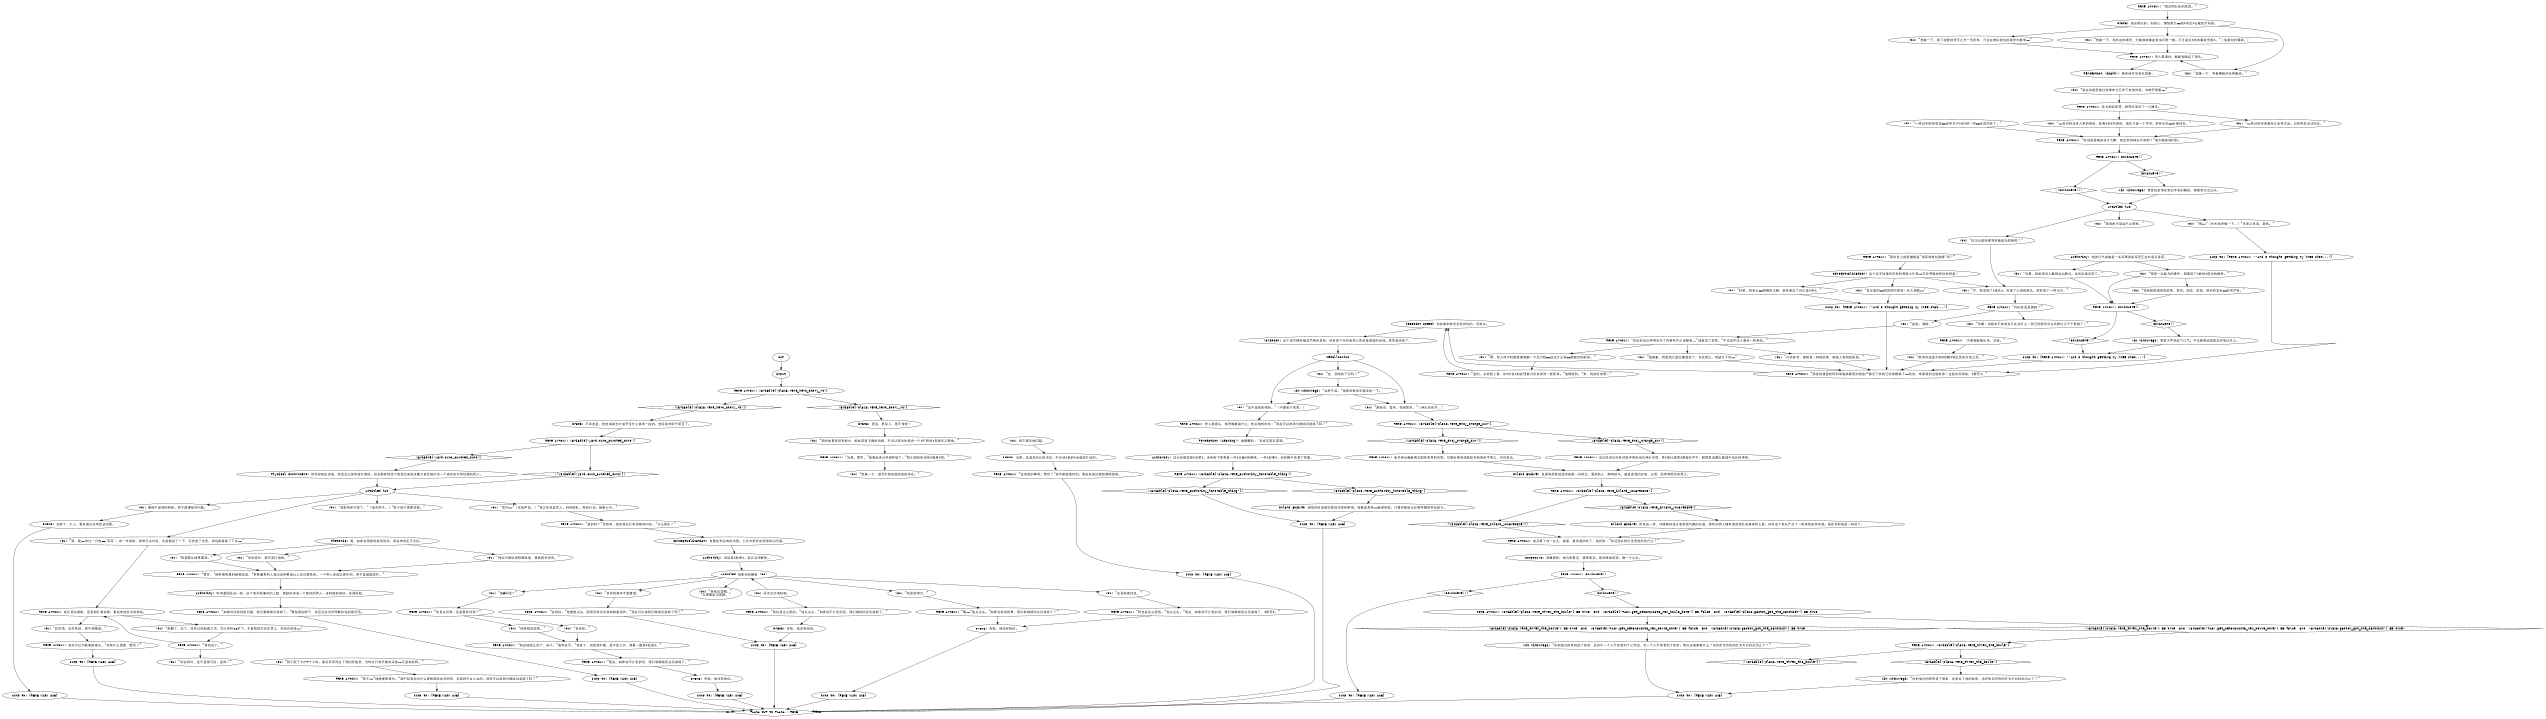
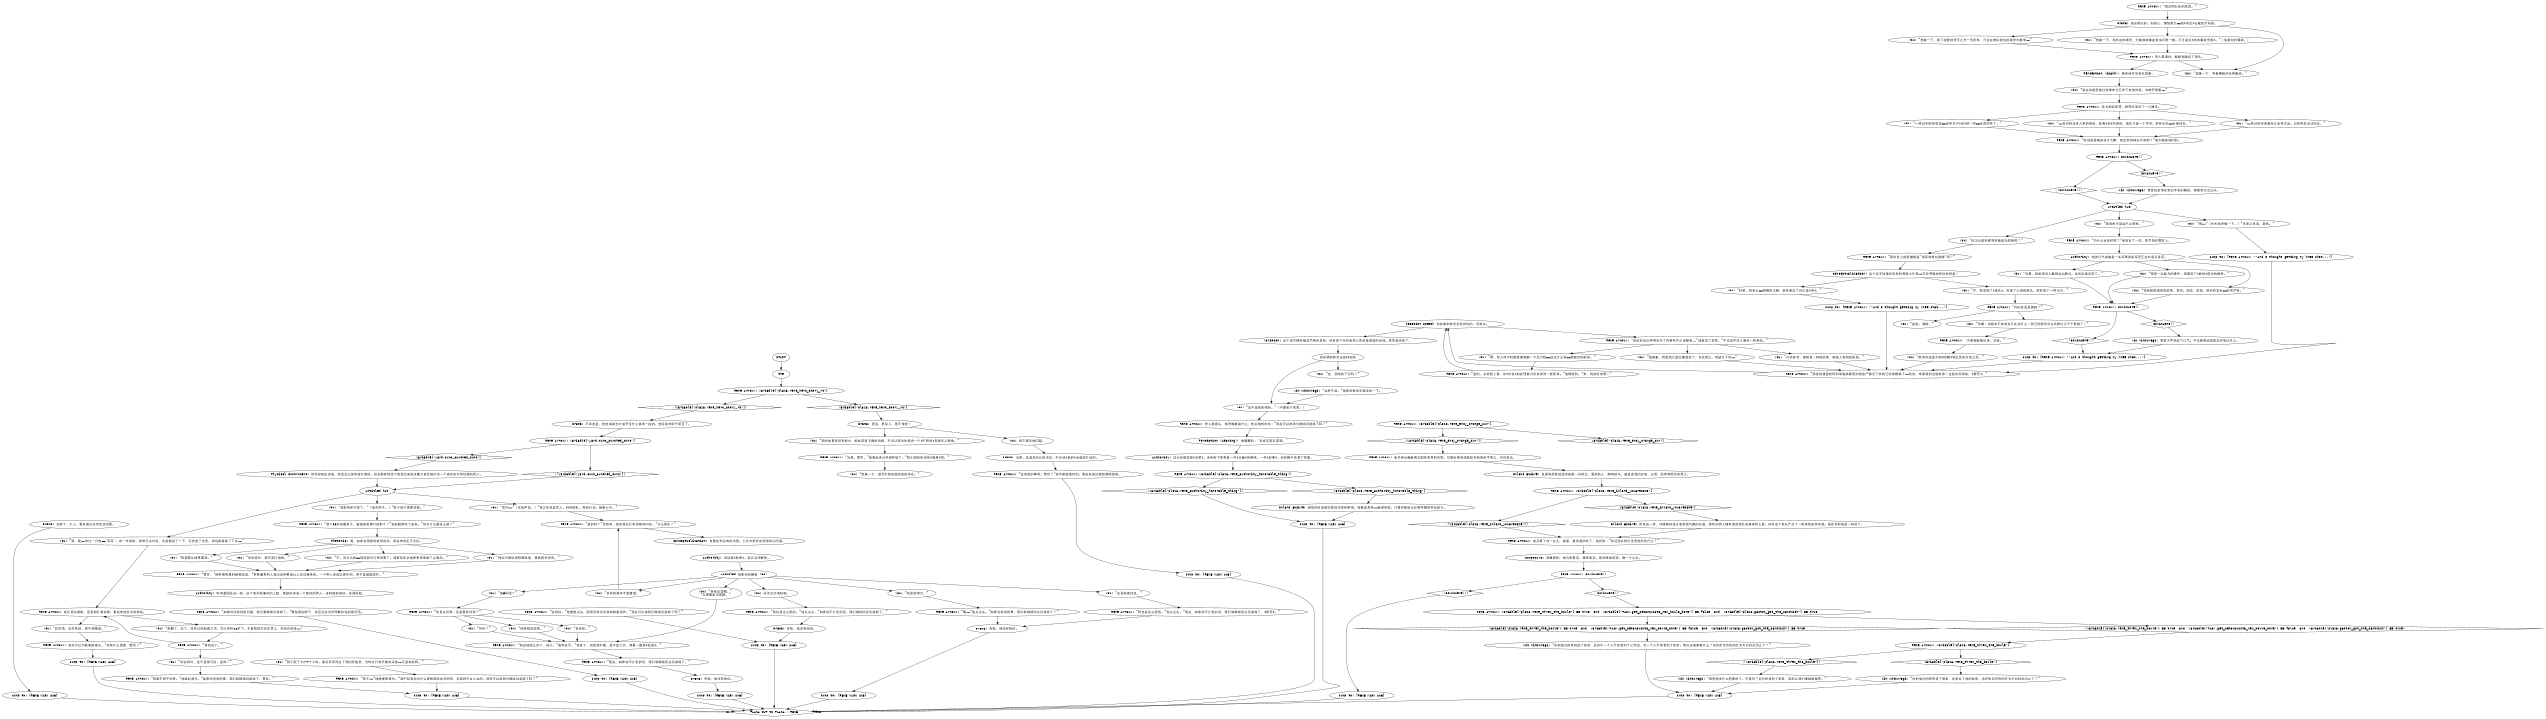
edge "You: “想象一下，带着糟糕的头疼醒来。”" -> "René Arnoux: 男人看着你，默默地皱起了眉头。": reversed
edge "Perception (Sight): 看来他并没有在想象。" -> "You: “就在你愿意做任何事来让它停下来的时候，你睁开双眼……”": added
edge "René Arnoux: 老兵抱起双臂，朝弹坑里吐了一口唾沫。" -> "You: “……意识到你的思想——还有关于*你*的一切——全部消失了。”": added
node "René Arnoux: “为什么会这样呢？”他靠近了一些，双手放在臀部上。": added
edge "You: “你怎么敢轻视我穿越虚无的旅程？”" -> "You: “不，我发现了*源头*。发现了心流的源头。我发现了……阿尔古。”": now "You: “你怎么敢轻视我穿越虚无的旅程？”" -> "René Arnoux: “那你登上的那艘船是‘海军准将红朗姆’吗？”"
edge "You: “那是一次超凡的事件。我看到了*面纱*背后的模样。”" -> "You: “我依然能感觉到恐怖，雷内。病态，恐慌，绝对的悲伤——应有尽有。”": now "Authority: 他的口气就像是一名军事训练军官正在对新兵讲话。" -> "You: “我依然能感觉到恐怖，雷内。病态，恐慌，绝对的悲伤——应有尽有。”"
node "You: “肯定是的——我的房间里有一支大酒瓶……”": removed
edge "You: “是的。酒精。”" -> "René Arnoux: “你说的这位神明在马丁内斯有不少追随者……”他挺直了后背。“不过似乎没人像你一样热忱。”": now "Reaction Speed: 你的讽刺终究会毁掉你的，死老头。" -> "René Arnoux: “你说的这位神明在马丁内斯有不少追随者……”他挺直了后背。“不过似乎没人像你一样热忱。”"
edge "You: “闭嘴！你根本不知道自己在说什么！我已经跟阿尔古共舞过几千个夜晚了！”" -> "René Arnoux: “大家都能看出来，没错。”": added
node "OUT": label "OUT" -> "START"
node "medallionhub": label "medallionhub" -> "你的讽刺终究会毁掉你的"
node "input": label "input" -> "the"
edge "You: “金，我该收下它吗？”" -> "Kim Kitsuragi: “当然不该。”他甚至都没头都没抬一下。": removed
node "You: “谢谢你，雷内，我很荣幸。”（伸出你的手。）": removed
edge "Drama: 更远，更深入，更不传统！" -> "You: 我宁愿问他问题。": added
edge "Perception (Hearing): 他嘟囔到：‘你肯定是在耍我。’" -> "Authority: 这让你感觉很*光荣*。没有收下奖章是一件*正确*的事情。一件*好事*。你的胸中充满了骄傲。": added
node "René Arnoux: 这位经历过许多武装冲突的老兵伸出右臂，将*落日勋章*紧握在手中，眼睛里流露出极端不信任的神情。": removed
node "You: 撒谎不是我的风格。我宁愿继续问问题。": removed
node "René Arnoux: “那个12岁的瘾君子，被酒鬼老爹打的那个？”他的眼睛亮了起来。“你为什么要这么做？”": added
edge "Conceptualization: 有颜色和头饰的东西。士兵对那些东西很有认同感。" -> "Authority: 说这是*机密*。老兵会理解的。": removed
edge "René Arnoux: 老兵看了你一会儿，接着，紧张感消失了，他问到：“你还想从我们这里得到些什么？”" -> "Composure: 就像那样。他分析事态，接受现实，然后继续前进。像一个士兵。": added
node "You: “不，没什么的——现在我们已经没事了。我甚至还从他爸爸那里偷了点毒品。”": added
edge "You: 语无伦次地咕哝。" -> "Untitled 指着你的脑袋 (02)": reversed
edge "Authority: 时间凝固在这一刻，这个老兵就像你的上级，激励你变成一个更好的男人。这种感觉很好。倍感安慰。" -> "René Arnoux: “如果你没有别的问题，我们要继续玩游戏了。”看他那副样子，肯定还在尝试理解你说的那些话。": removed
edge "You: “其实我根本不想撒谎。”" -> "René Arnoux: “说得好。”他慢慢点头，面部没有任何肌肉跟着动作。“现在可以放我们继续玩游戏了吗？”": now "You: “其实我根本不想撒谎。”" -> "René Arnoux: “真的吗？”突然间，他觉得自己有资格询问你。“什么部队？”"
node "You: “问你？”": added
edge "You: “青色贝雷帽。” “玉黍螺蓝贝雷帽。”" -> "René Arnoux: “我必须阻止你了，孩子。”他举起手。“我老了，但是我不傻，是不是士兵，我看一眼就*知道*。”": added
node "René Arnoux: “我都不屑于回答。”他皱起眉头。“如果没有别的事，我们就继续玩游戏了，警官。”": added
node "Kim Kitsuragi: “我想他没什么想要的了。不是吗？你已经拿到了奖章，现在让我们继续破案吧。”": added
